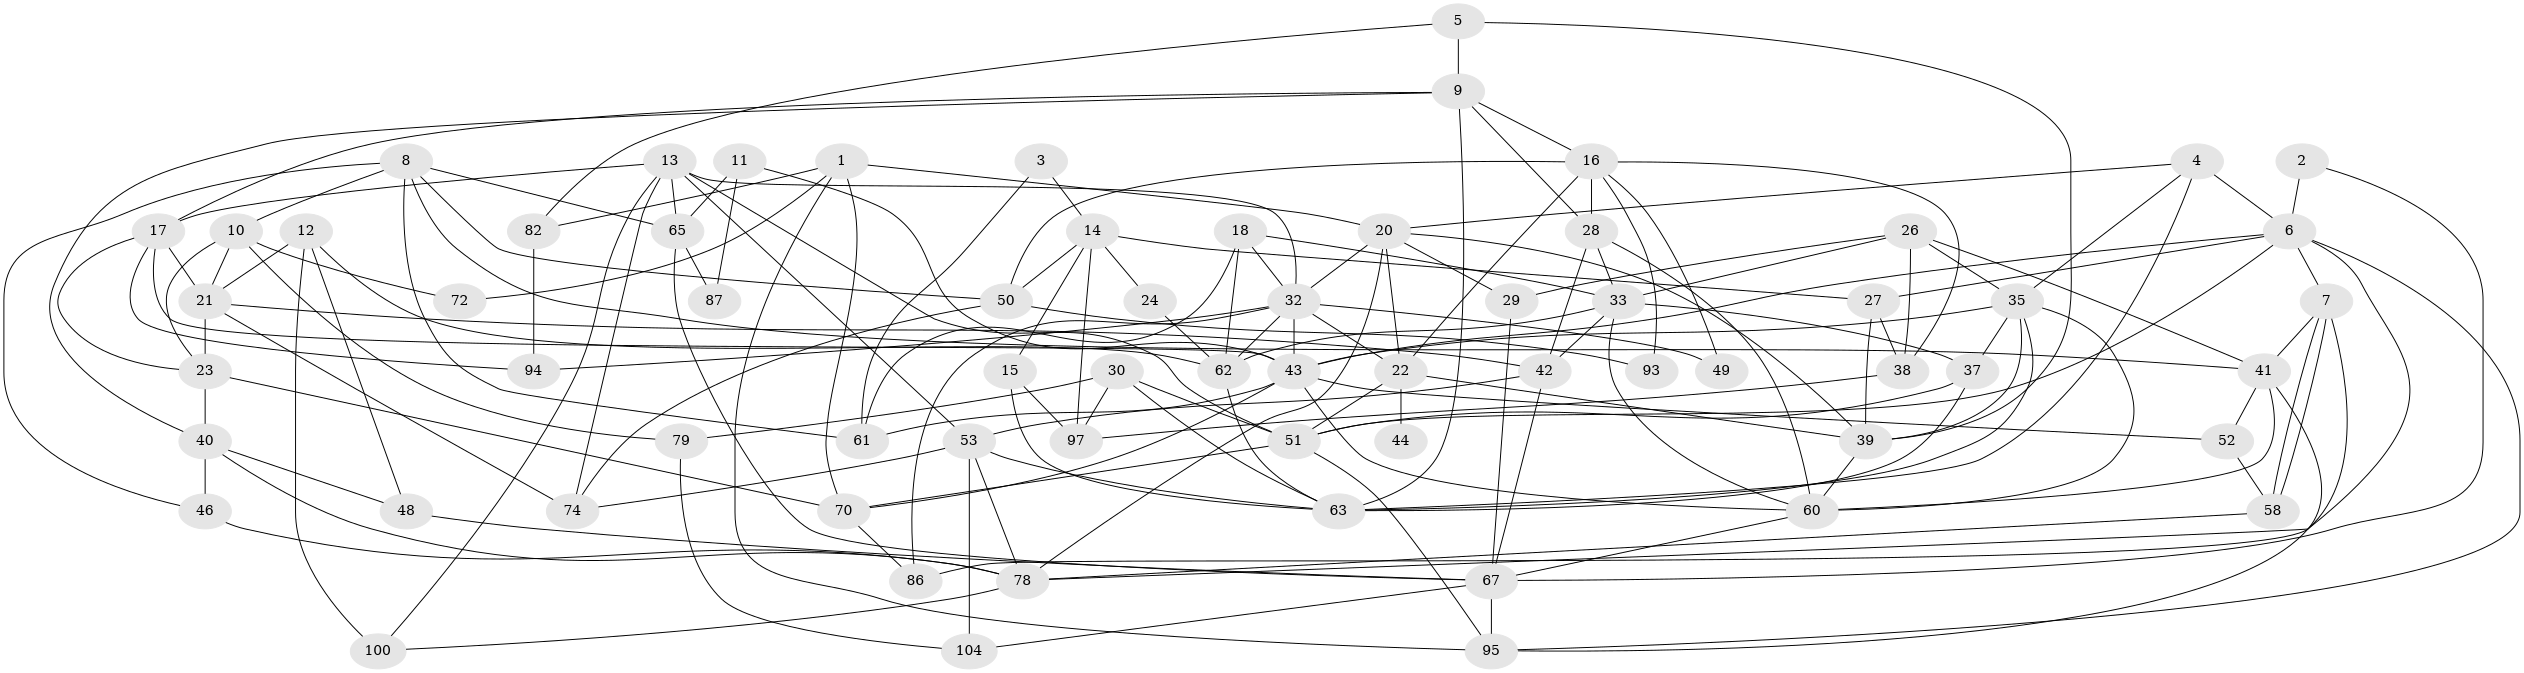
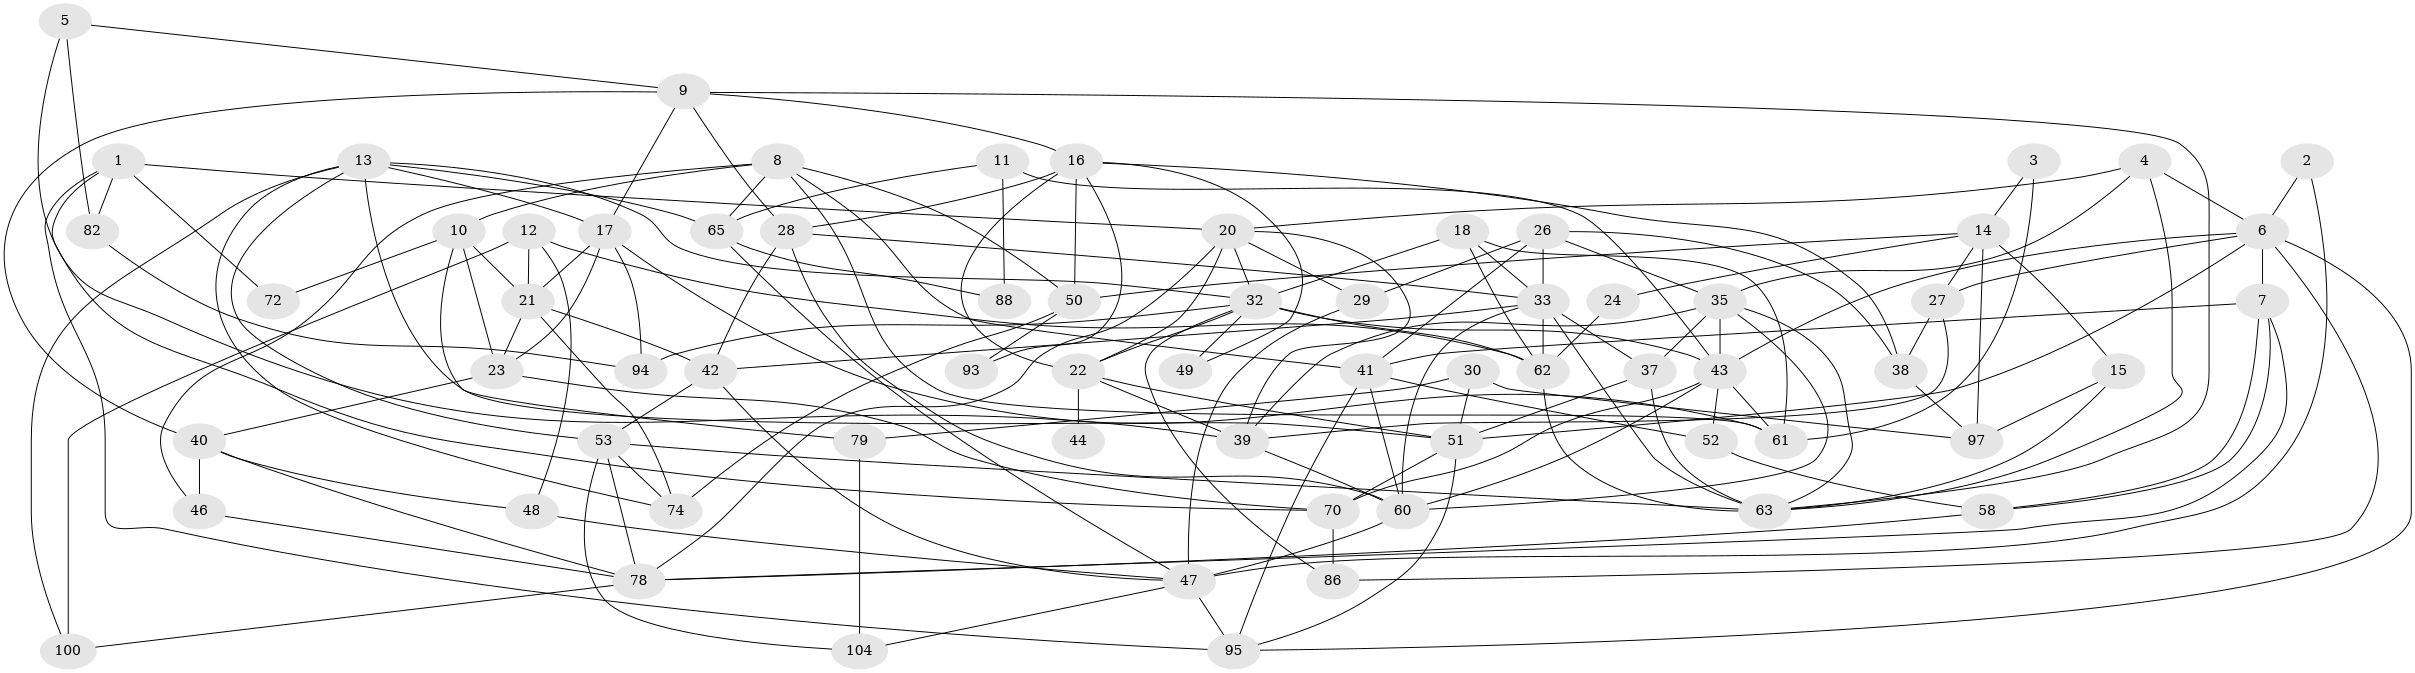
node "87": label "87" -> "88"
edge "17" -- "43": now "17" -- "61"
edge "30" -- "63": now "33" -- "63"
node "67": label "67" -> "47"
